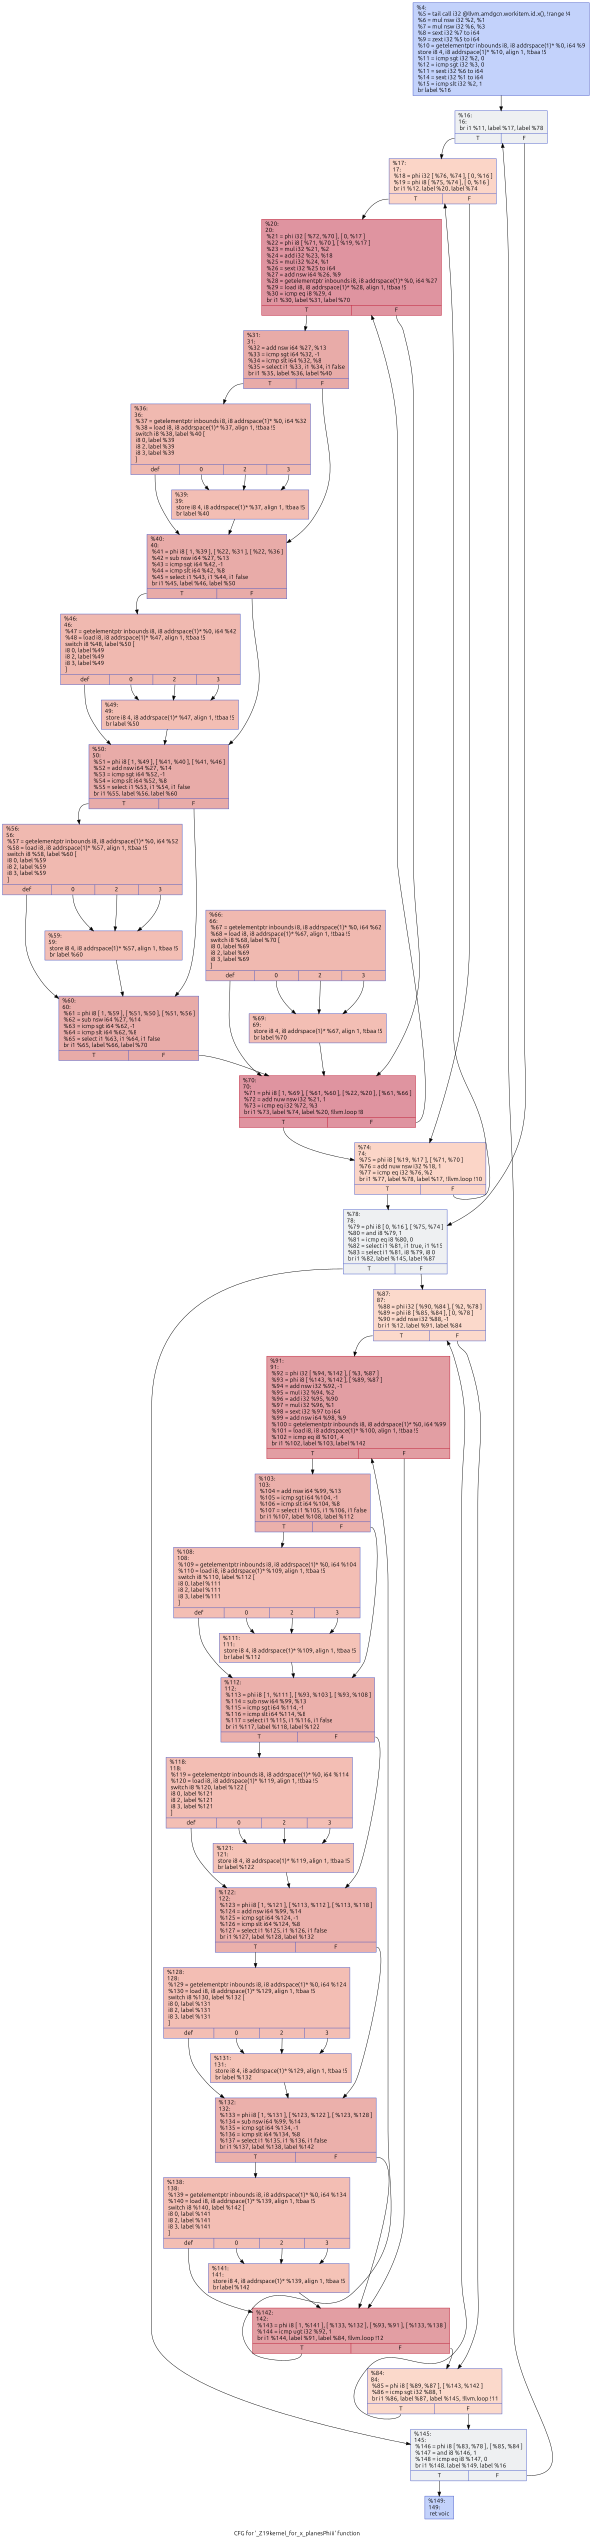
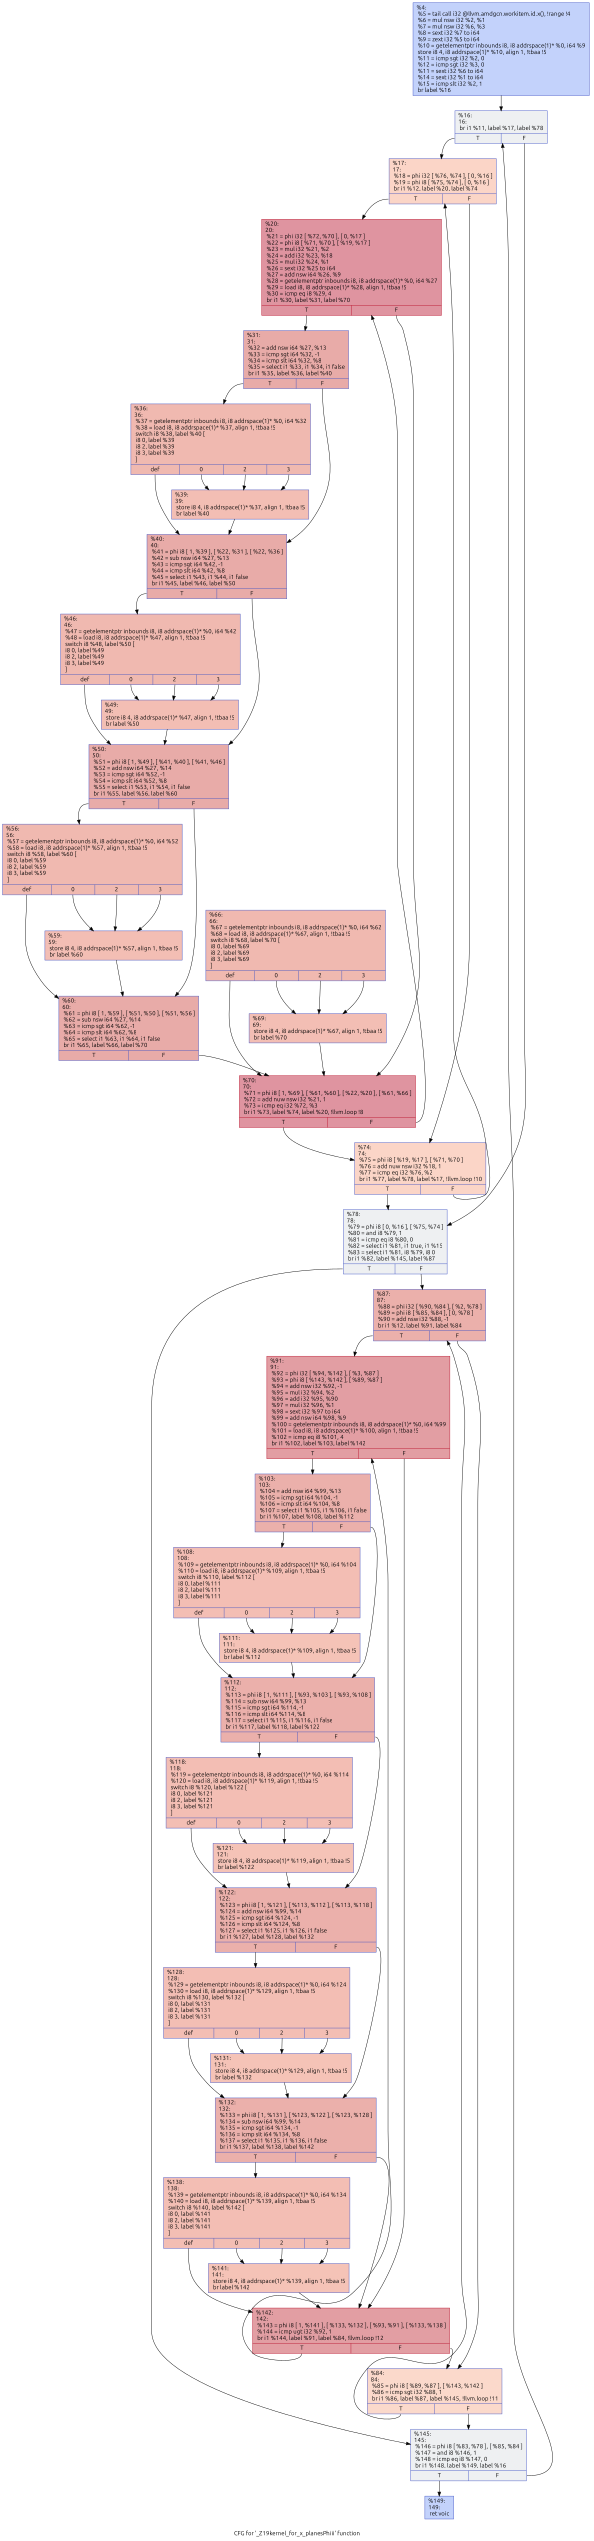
node "%87:": fillcolor #f7a88970 -> #d24b4070
